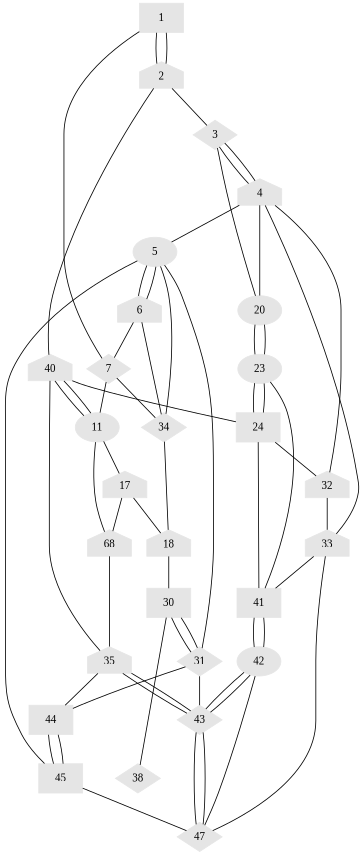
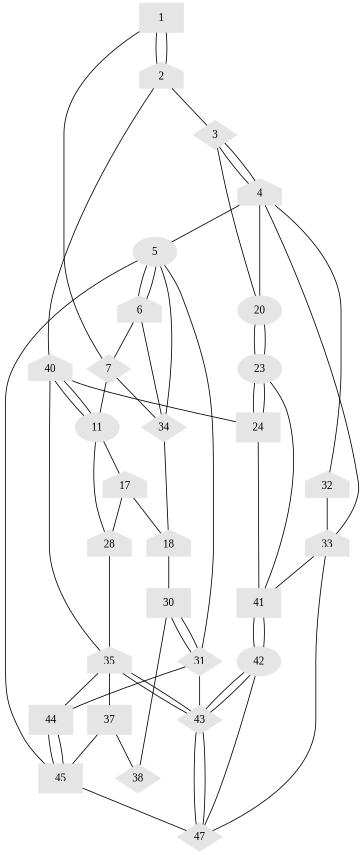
edge "24" -- "32": removed
node "68": label "68" -> "28"
node "37": added
